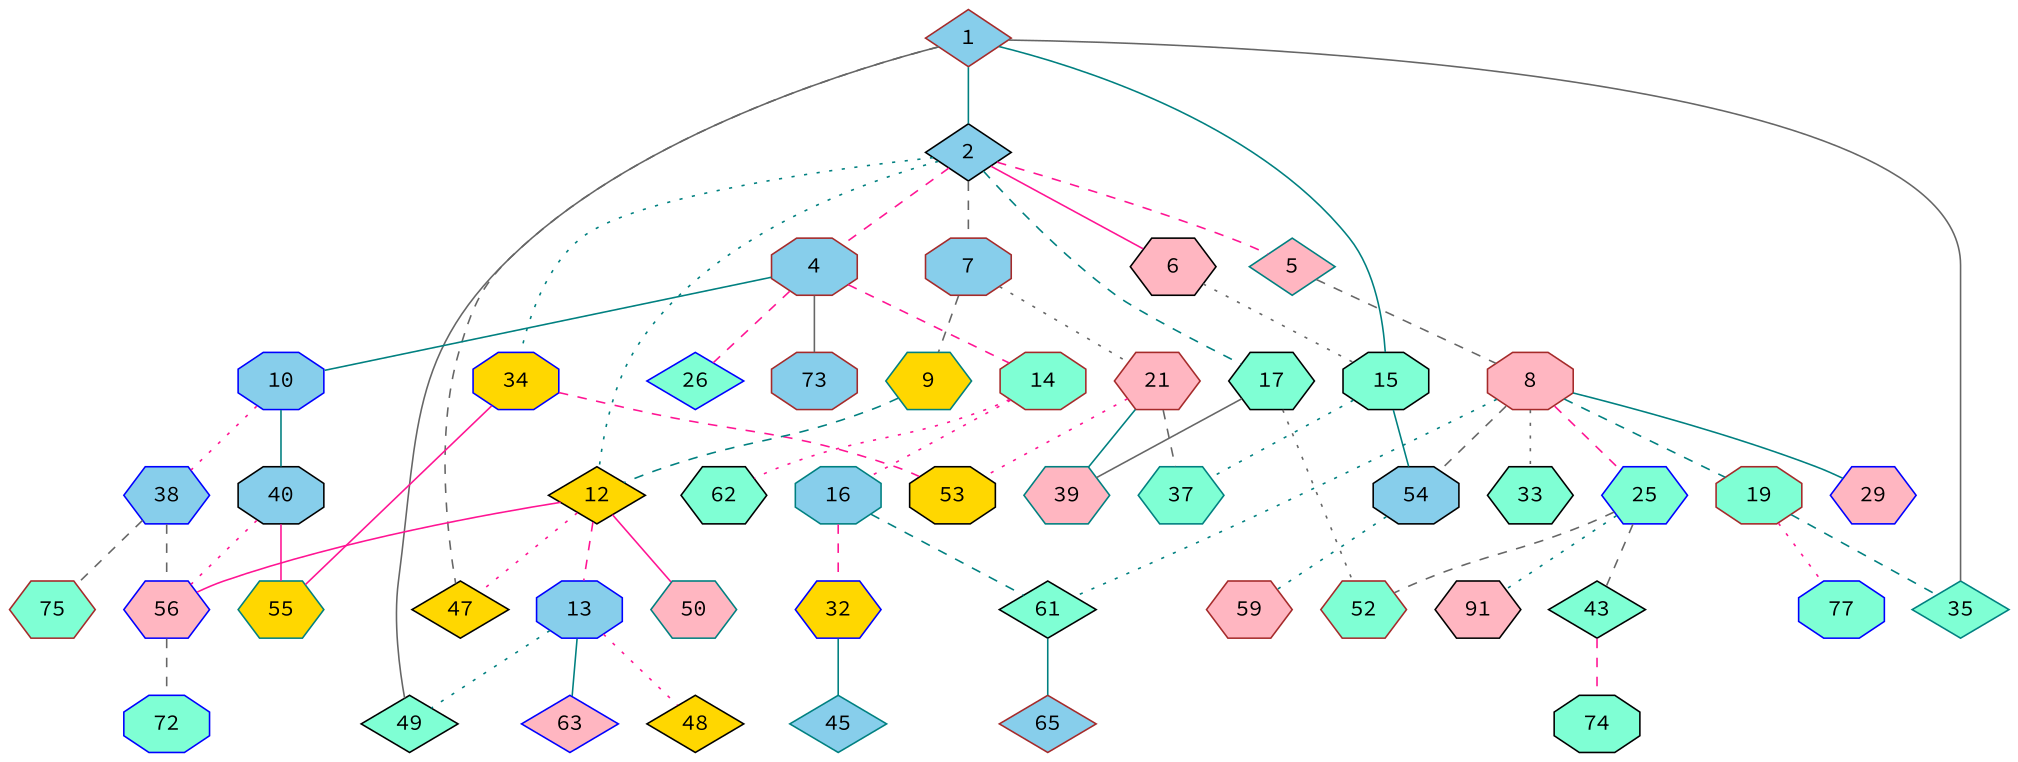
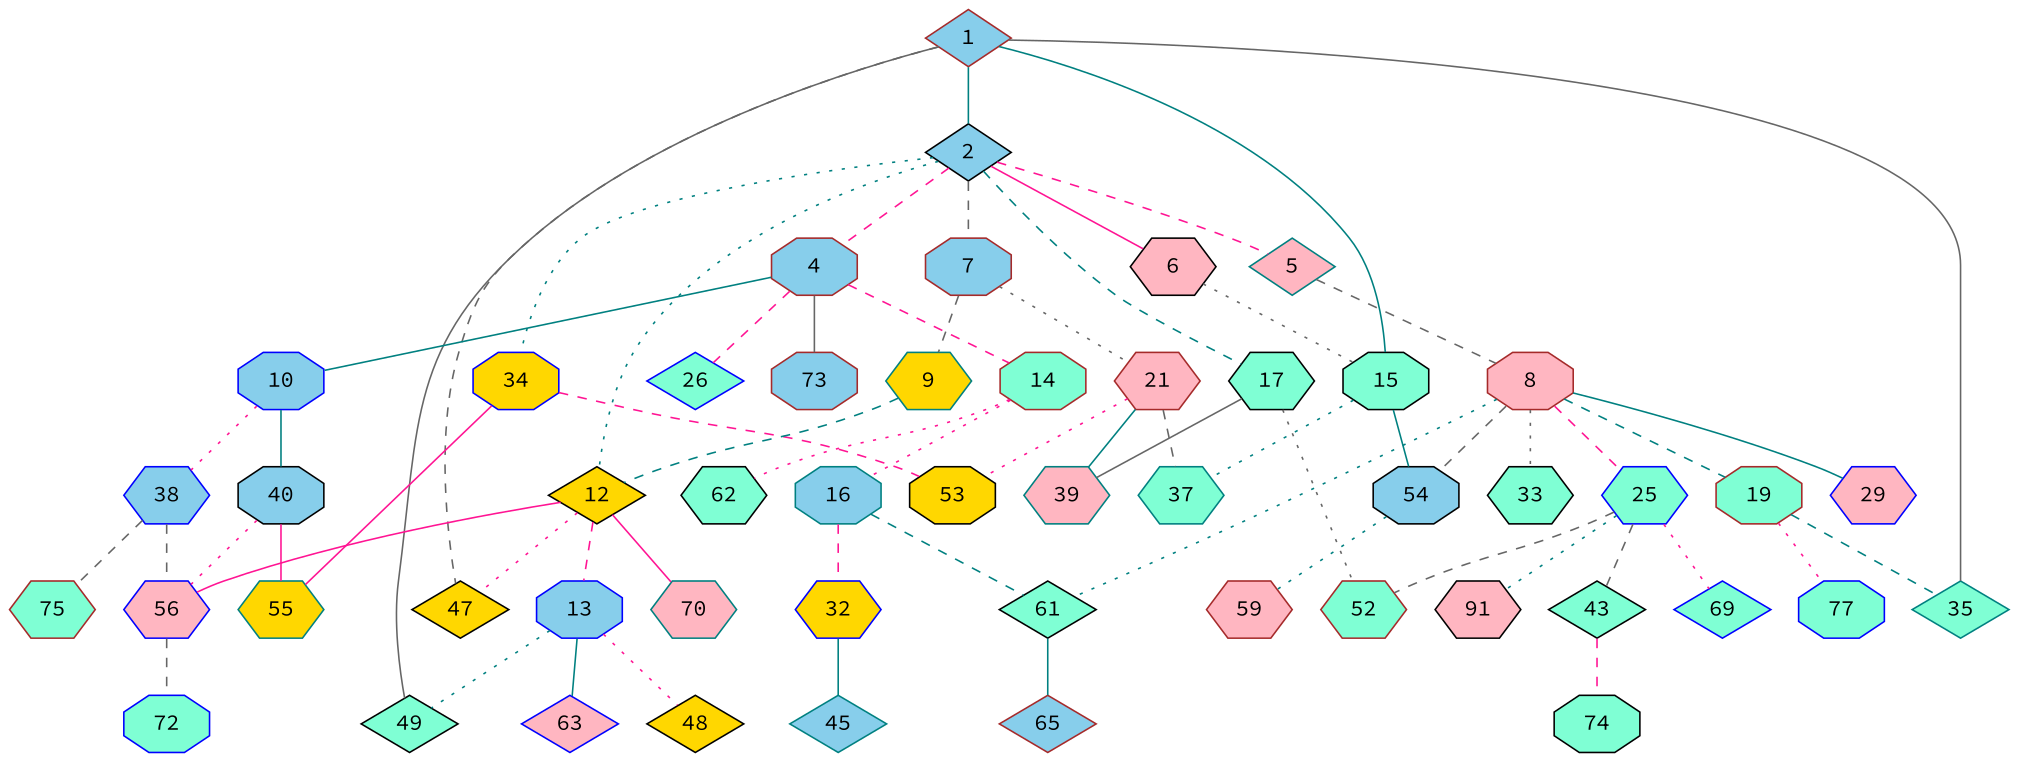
node "50": label "50" -> "70"
node "69": added
